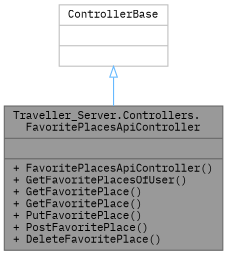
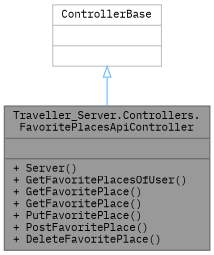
node "Traveller_Server.Controllers.": text "+ FavoritePlacesApiController()" -> "+ Server()"
